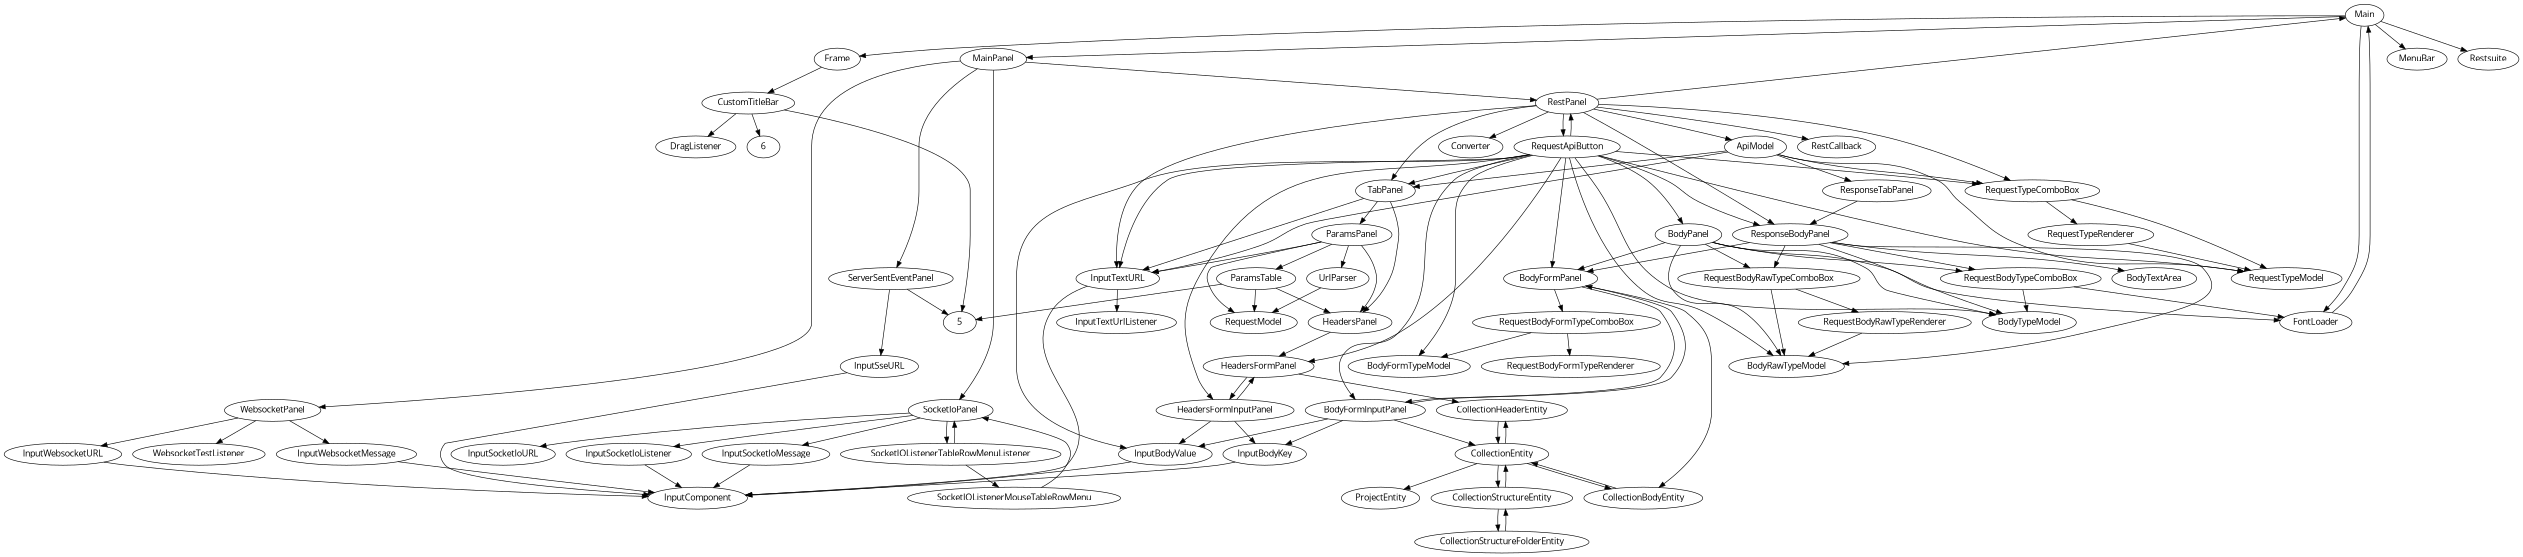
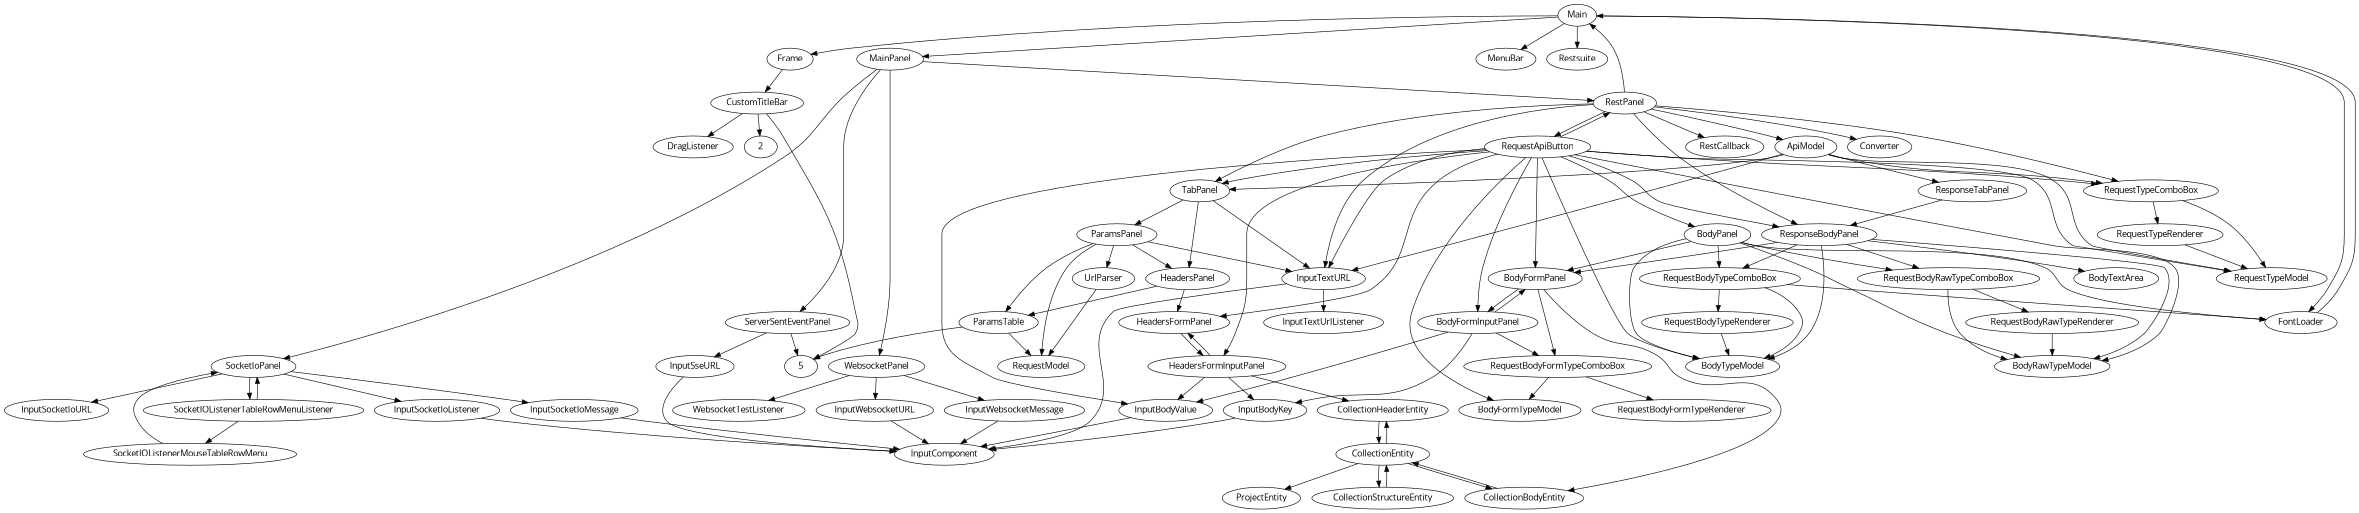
node "6": label "6" -> "2"
edge "ParamsTable" -> "HeadersPanel": reversed
node "RequestBodyTypeRenderer": added
edge "HeadersFormPanel" -> "CollectionHeaderEntity": now "HeadersFormInputPanel" -> "CollectionHeaderEntity"
edge "BodyFormInputPanel" -> "CollectionEntity": now "BodyFormInputPanel" -> "RequestBodyFormTypeComboBox"
node "CollectionStructureFolderEntity": removed
